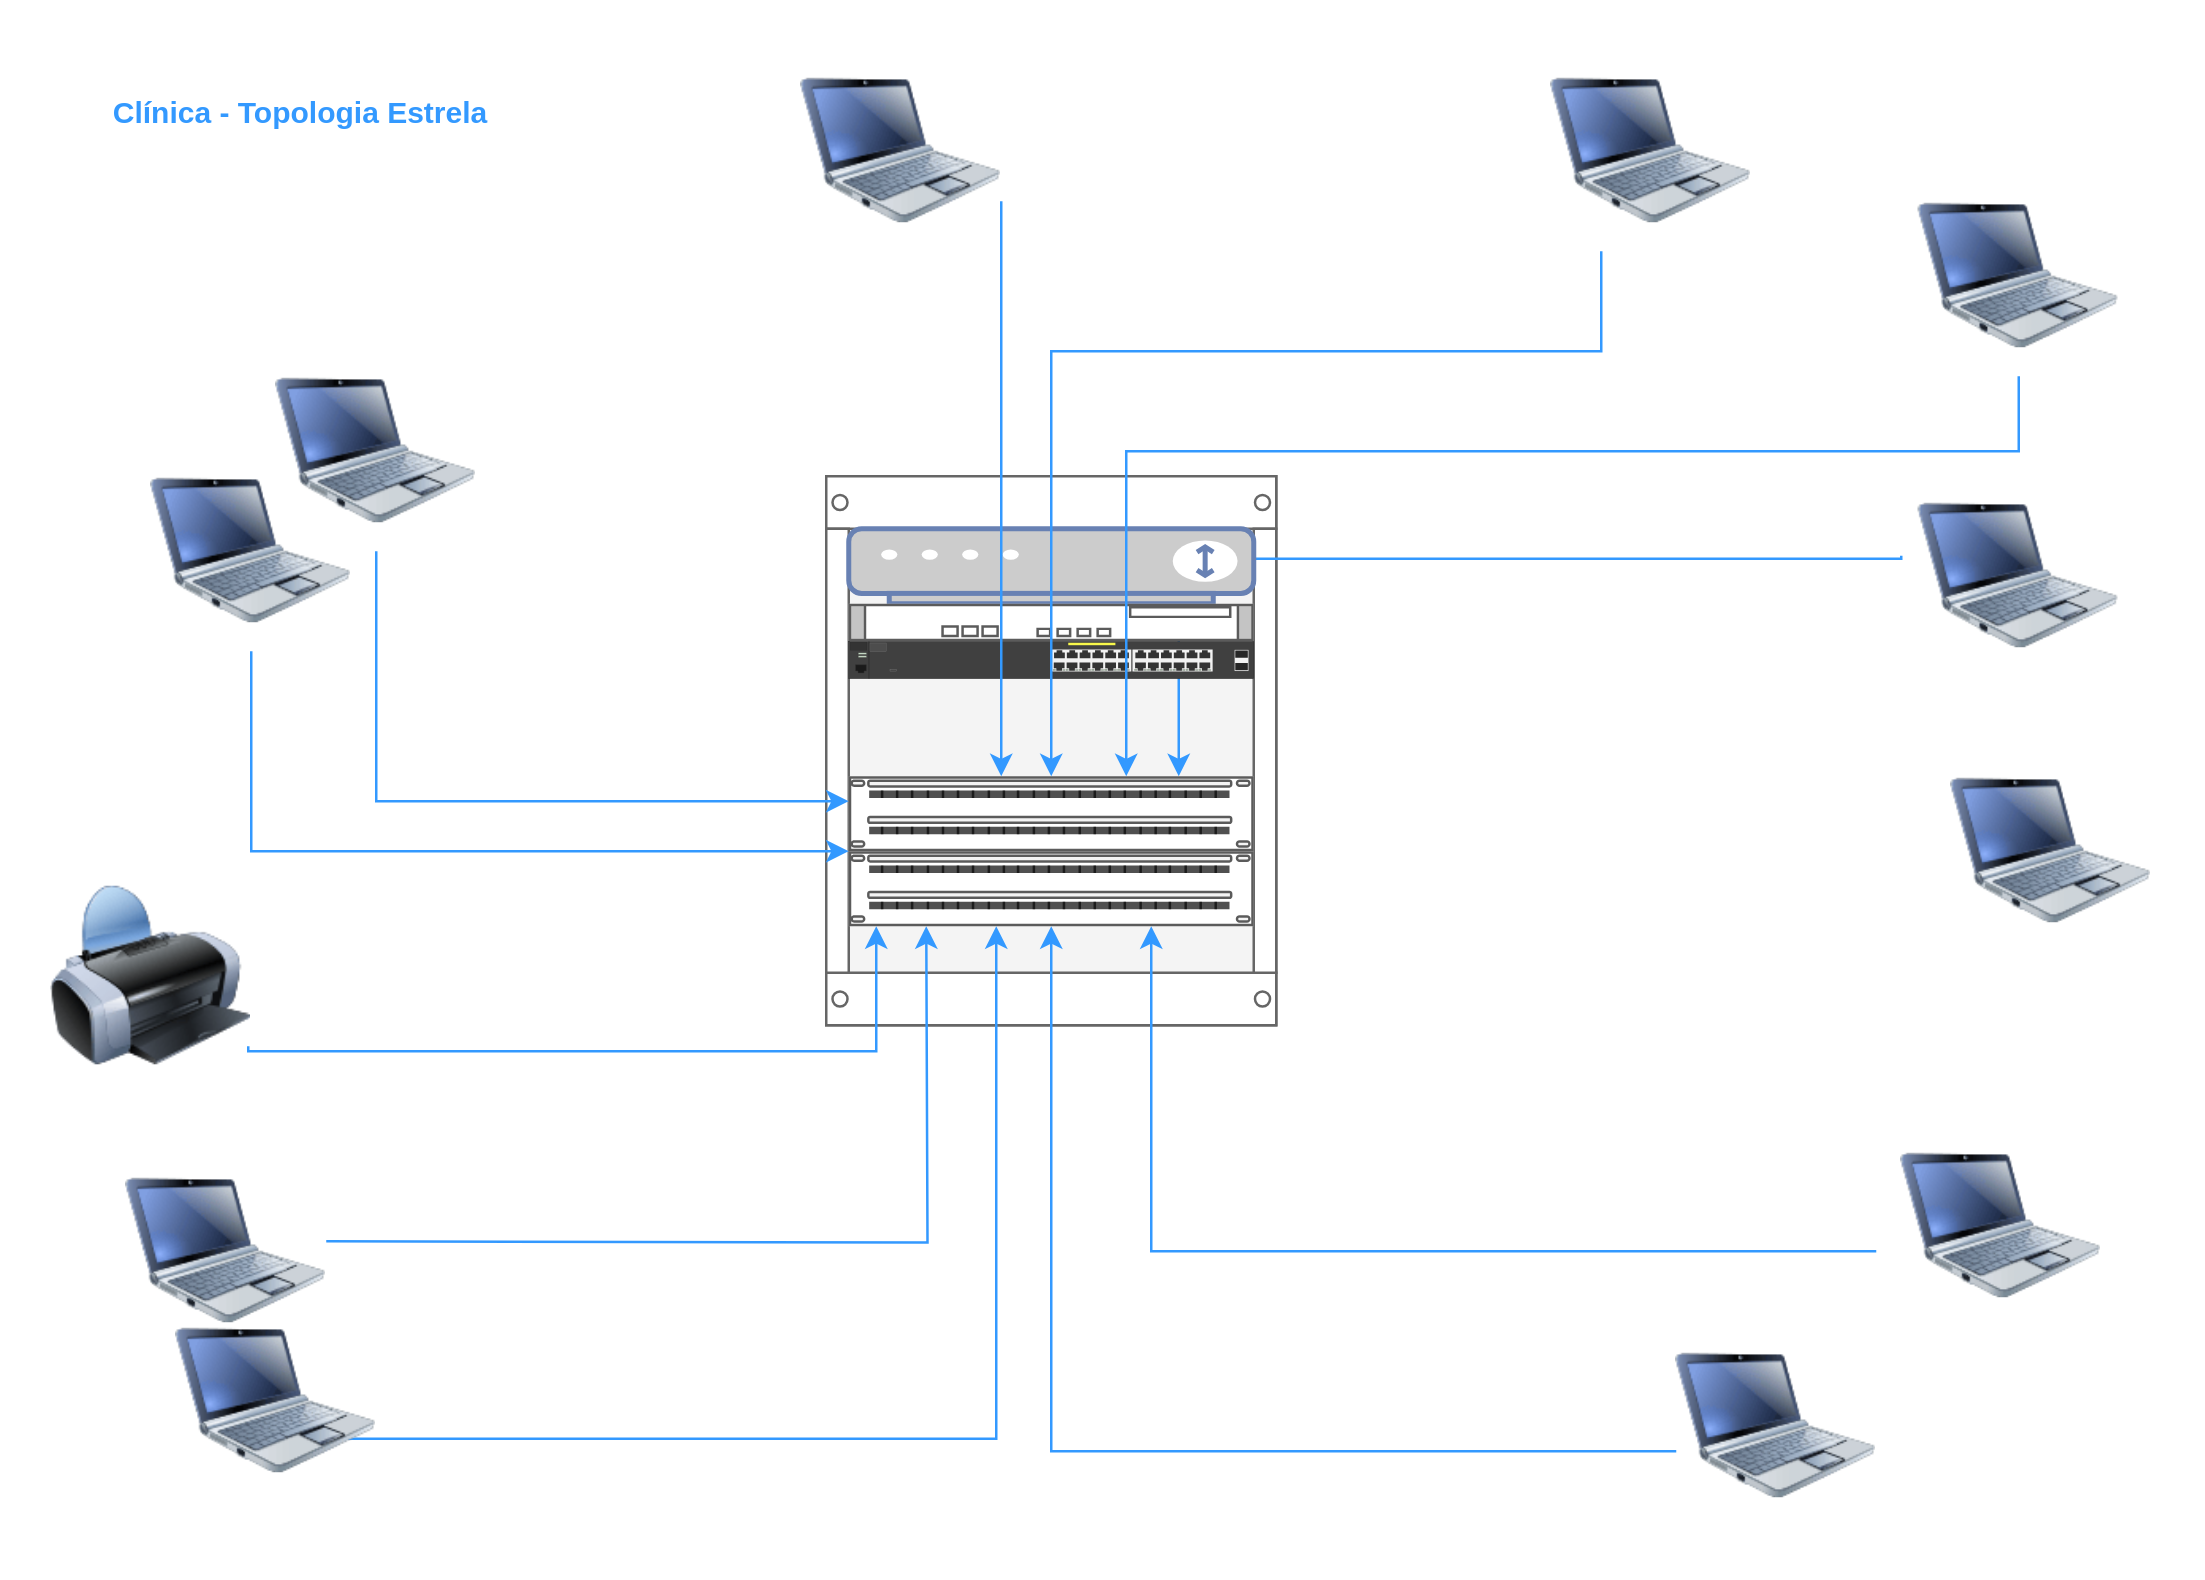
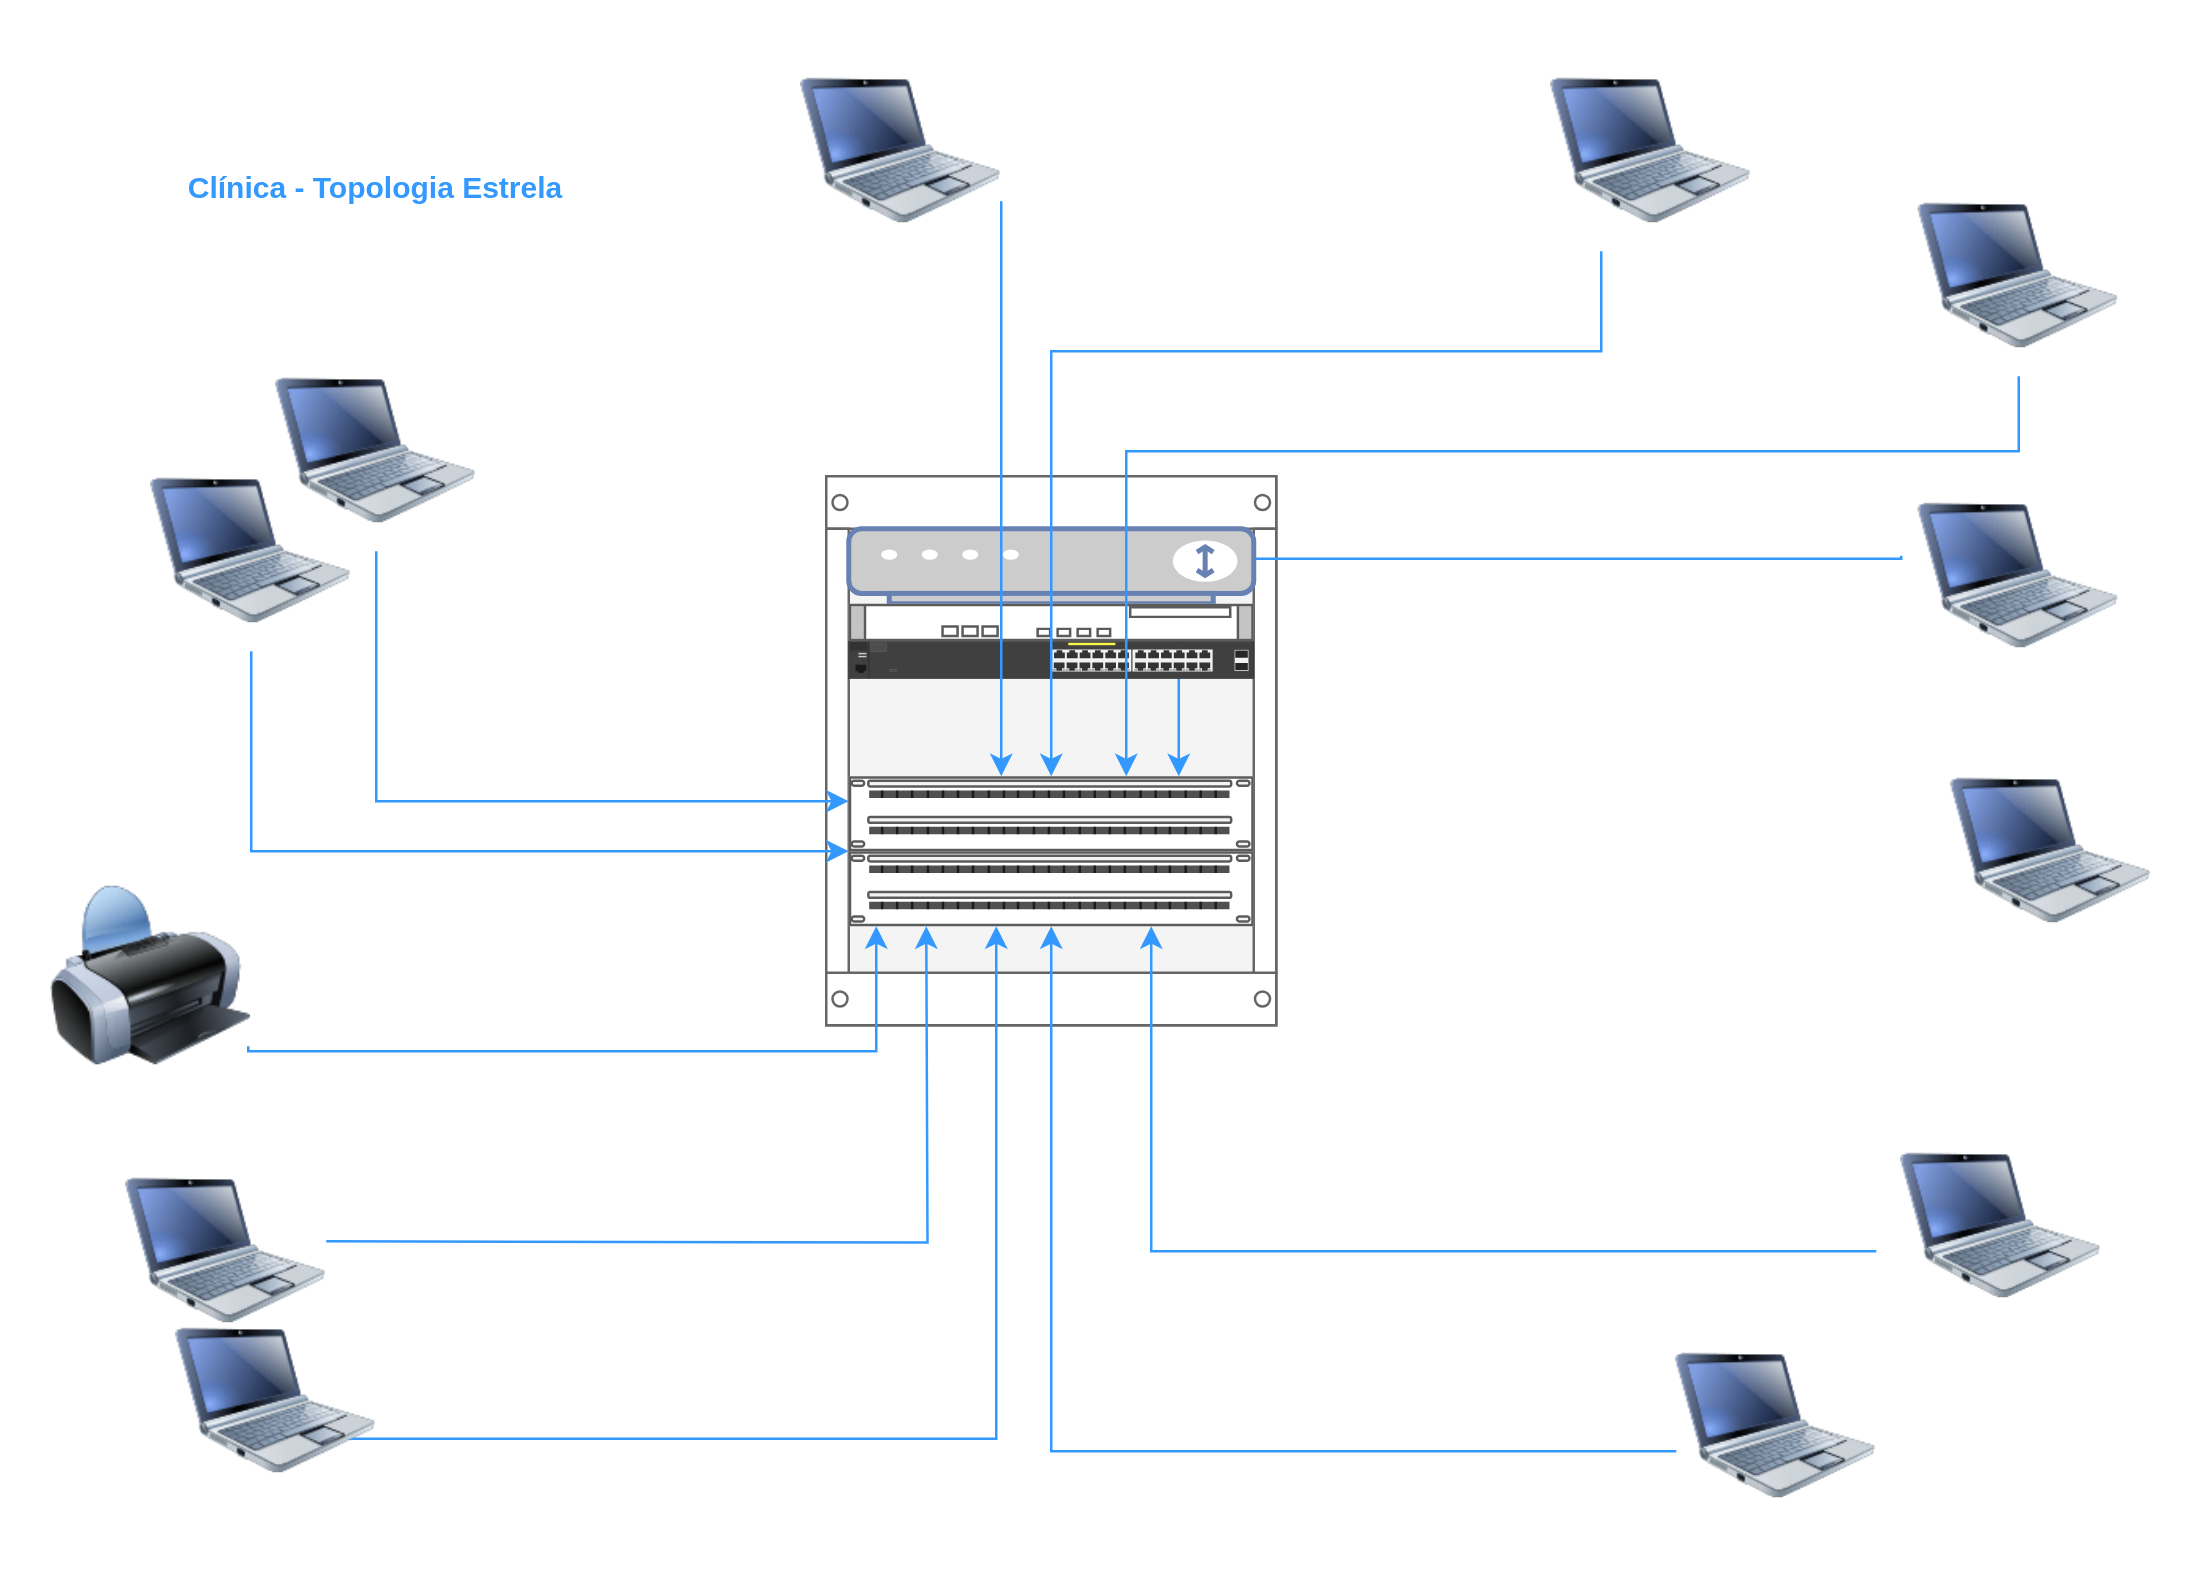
node "Clínica - Topologia Estrela": moved (301, 114) -> (376, 189)
